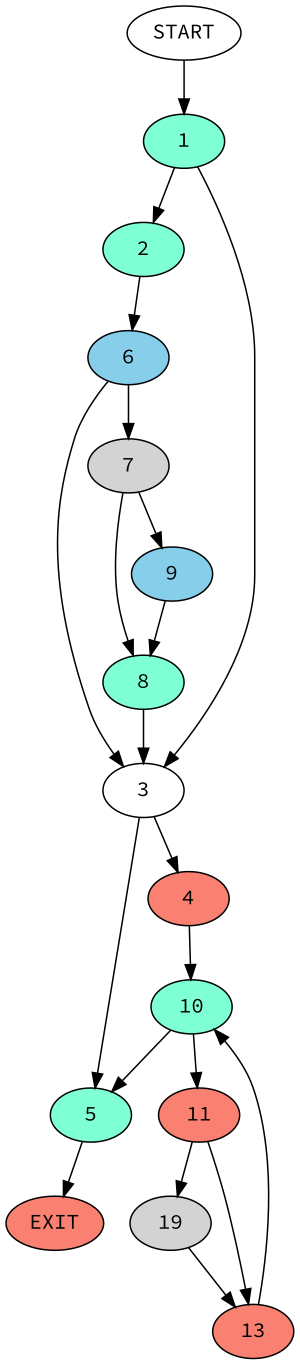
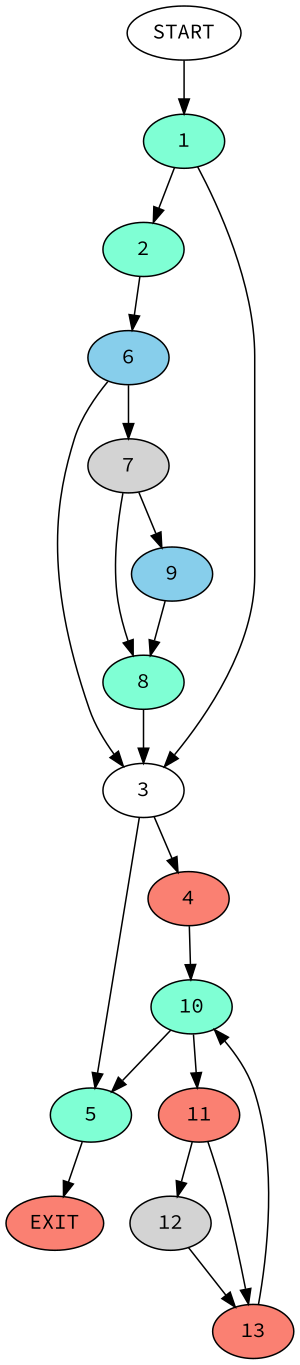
node "19": label "19" -> "12"
